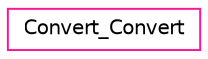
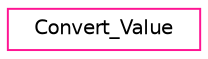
node "Convert_Convert": label "Convert_Convert" -> "Convert_Value"
